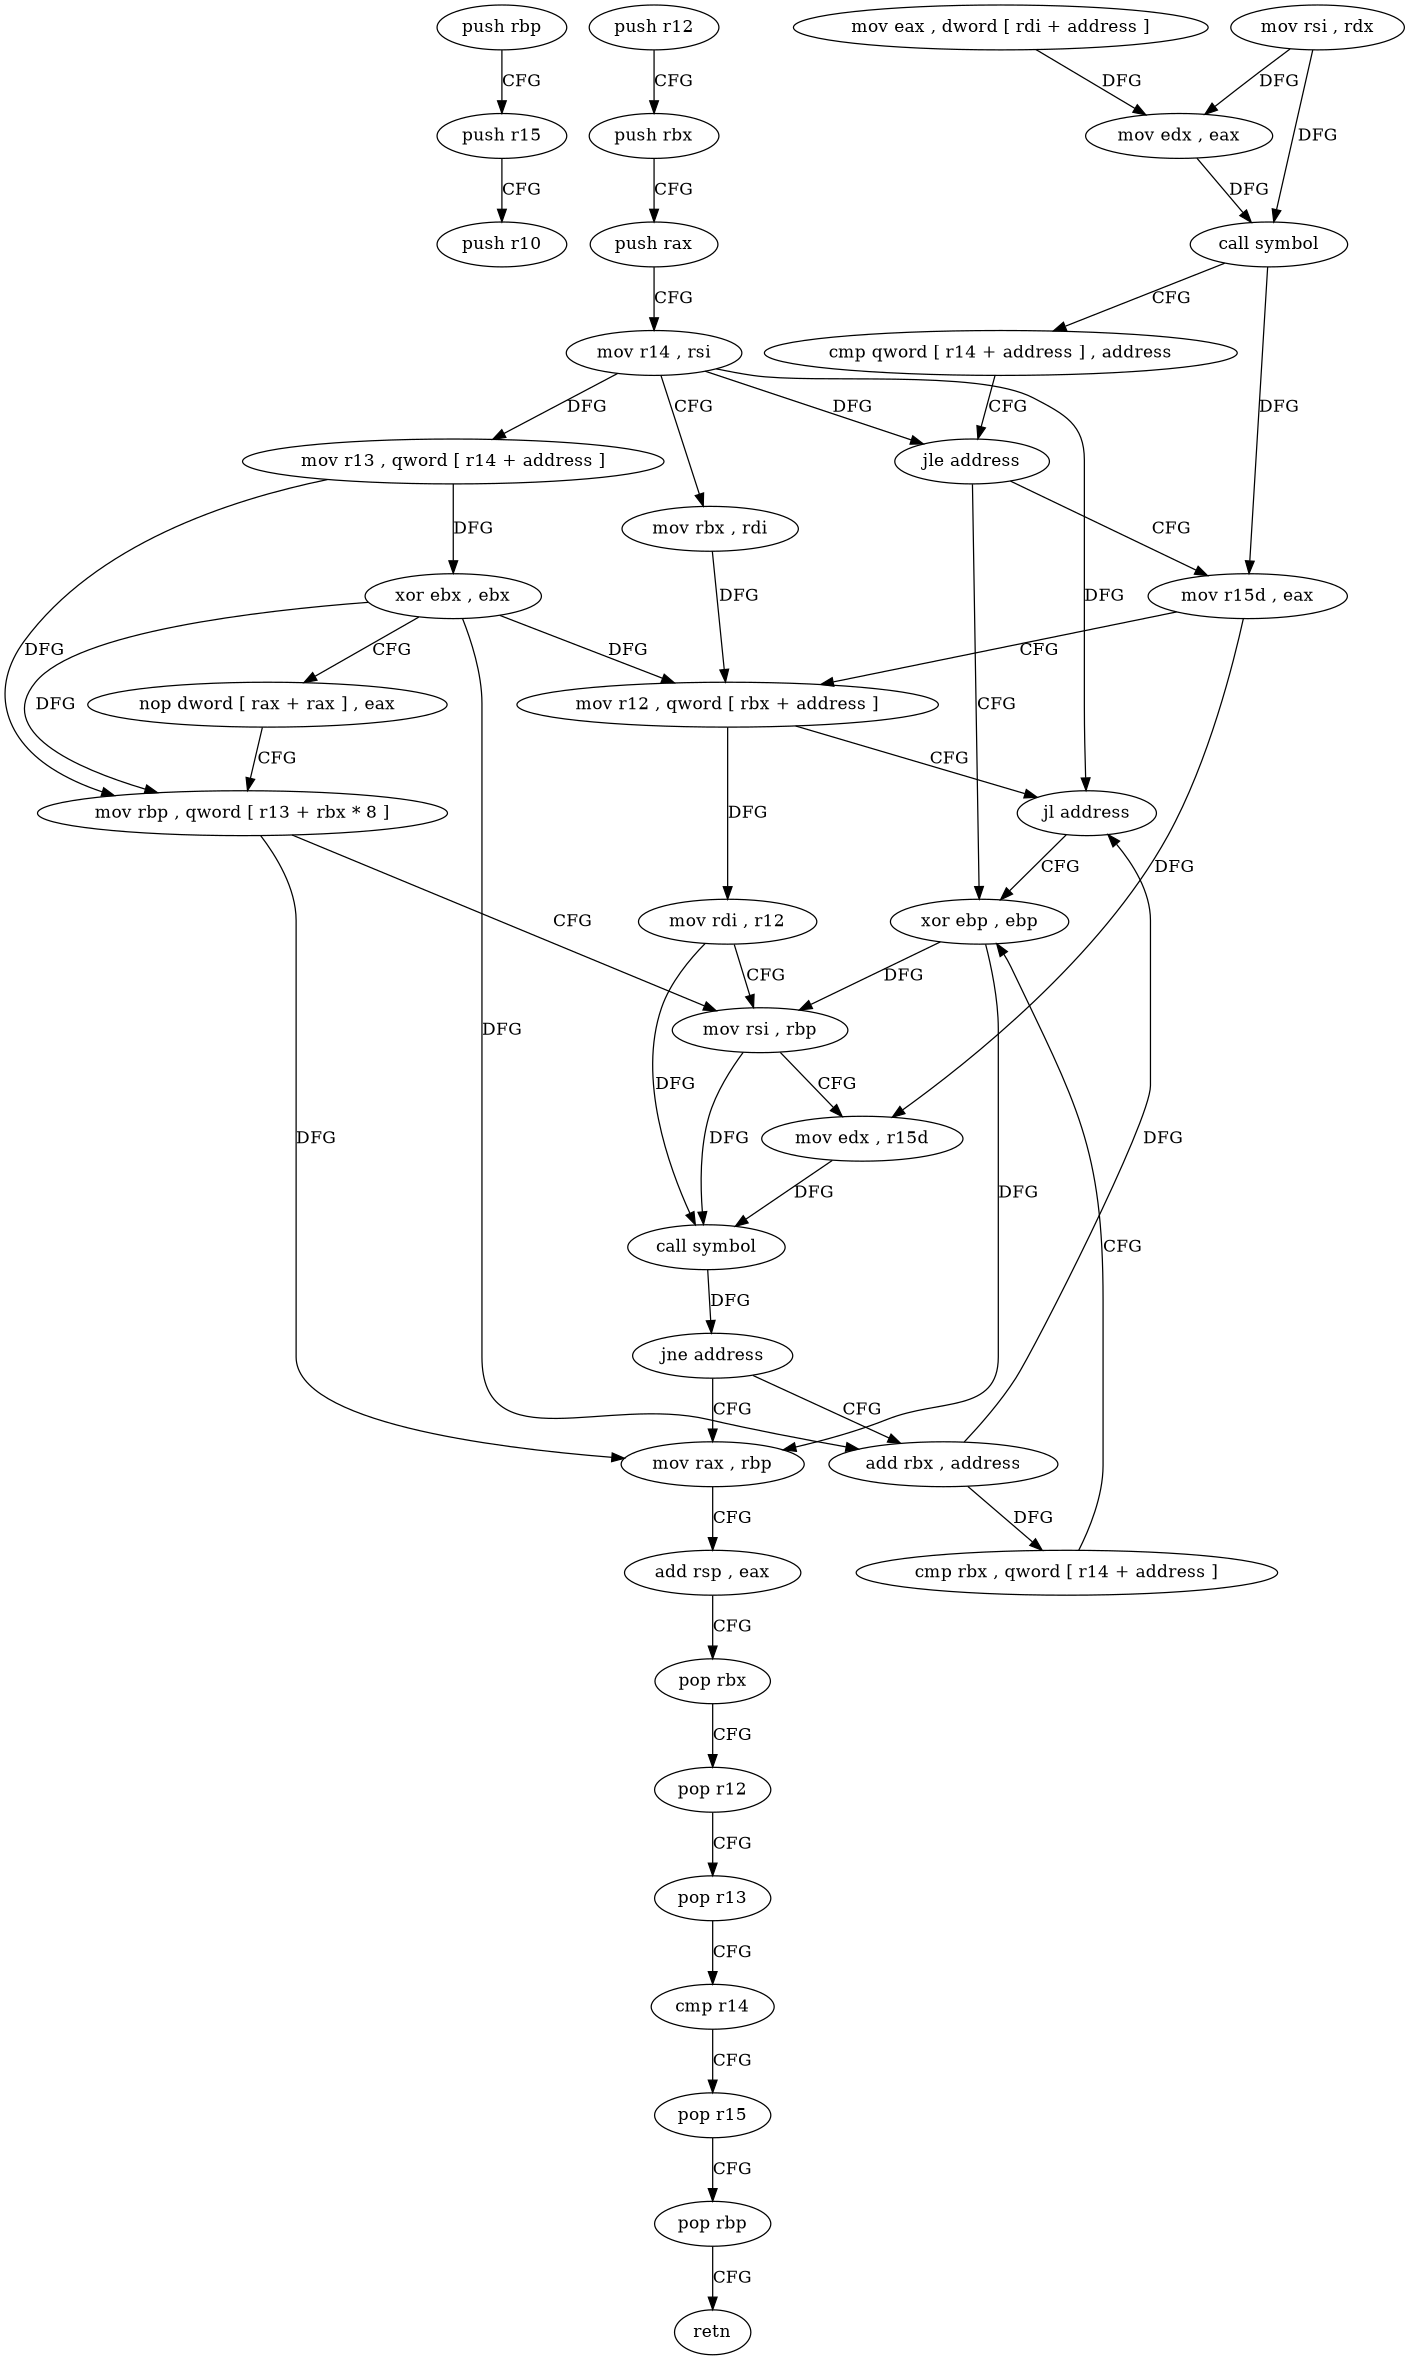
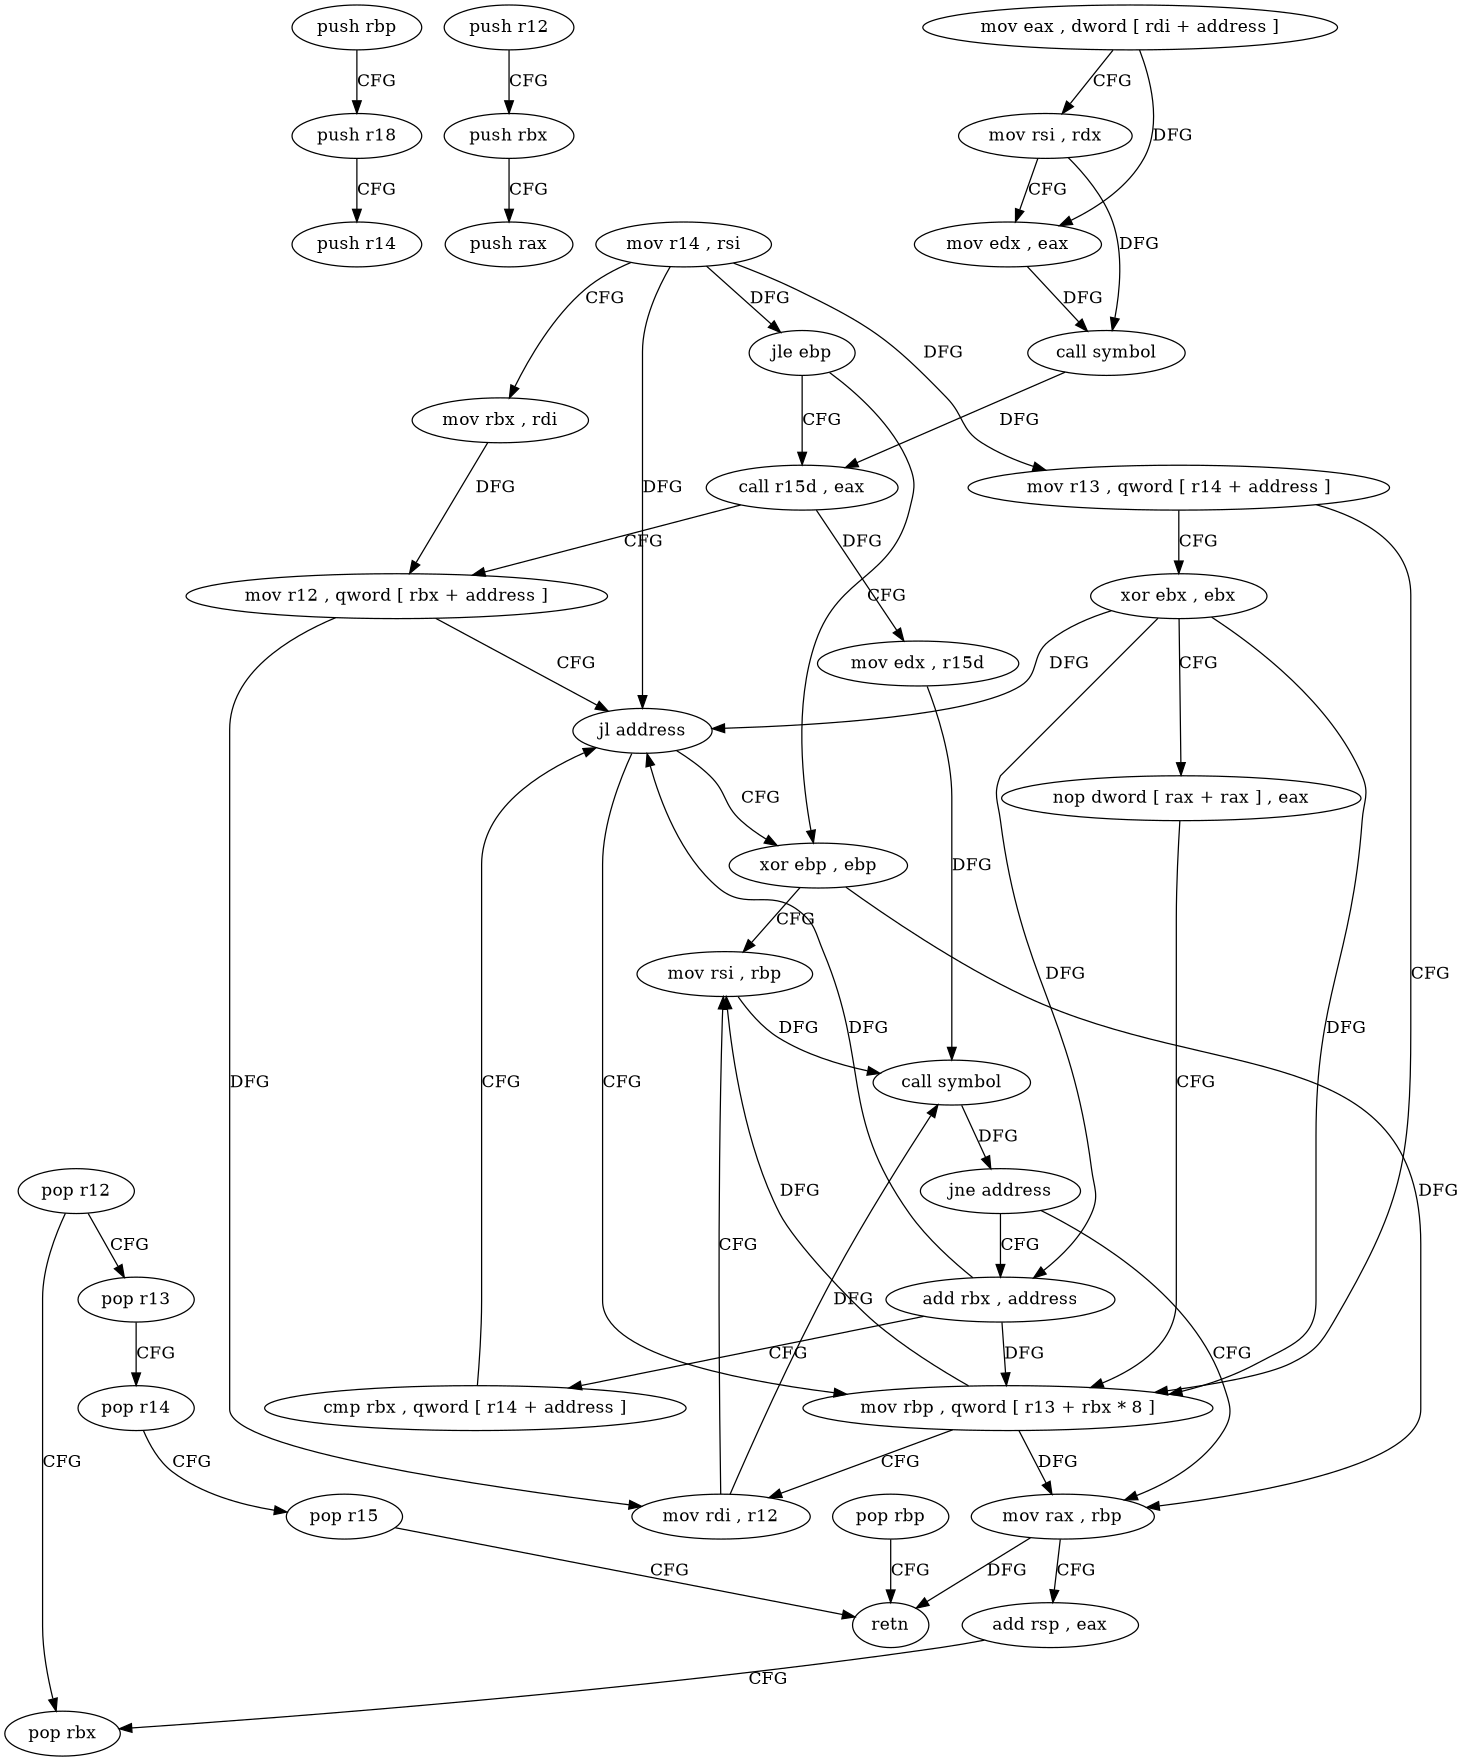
edge "mov eax , dword [ rdi + address ]" -> "mov rsi , rdx": added, label "CFG"
edge "mov rsi , rdx" -> "mov edx , eax": label "DFG" -> "CFG"
node "push r15": label "push r15" -> "push r18"
node "push r10": label "push r10" -> "push r14"
edge "push rax" -> "mov r14 , rsi": removed, label "CFG"
node "cmp qword [ r14 + address ] , address": removed
node "jle address": label "jle address" -> "jle ebp"
edge "mov r13 , qword [ r14 + address ]" -> "xor ebx , ebx": label "DFG" -> "CFG"
node "mov r15d , eax": label "mov r15d , eax" -> "call r15d , eax"
edge "xor ebx , ebx" -> "mov r12 , qword [ rbx + address ]": now "xor ebx , ebx" -> "jl address"
edge "mov r13 , qword [ r14 + address ]" -> "mov rbp , qword [ r13 + rbx * 8 ]": label "DFG" -> "CFG"
edge "mov rbp , qword [ r13 + rbx * 8 ]" -> "mov rsi , rbp": label "CFG" -> "DFG"
edge "xor ebp , ebp" -> "mov rsi , rbp": label "DFG" -> "CFG"
edge "mov rsi , rbp" -> "mov edx , r15d": removed, label "CFG"
edge "jl address" -> "mov rbp , qword [ r13 + rbx * 8 ]": added, label "CFG"
edge "cmp rbx , qword [ r14 + address ]" -> "xor ebp , ebp": now "cmp rbx , qword [ r14 + address ]" -> "jl address"
edge "add rbx , address" -> "mov rbp , qword [ r13 + rbx * 8 ]": added, label "DFG"
edge "mov rbp , qword [ r13 + rbx * 8 ]" -> "mov rdi , r12": added, label "CFG"
edge "add rbx , address" -> "cmp rbx , qword [ r14 + address ]": label "DFG" -> "CFG"
edge "mov rax , rbp" -> "retn": added, label "DFG"
edge "pop rbx" -> "pop r12": reversed
node "cmp r14": label "cmp r14" -> "pop r14"
edge "pop r15" -> "pop rbp": now "pop r15" -> "retn"
